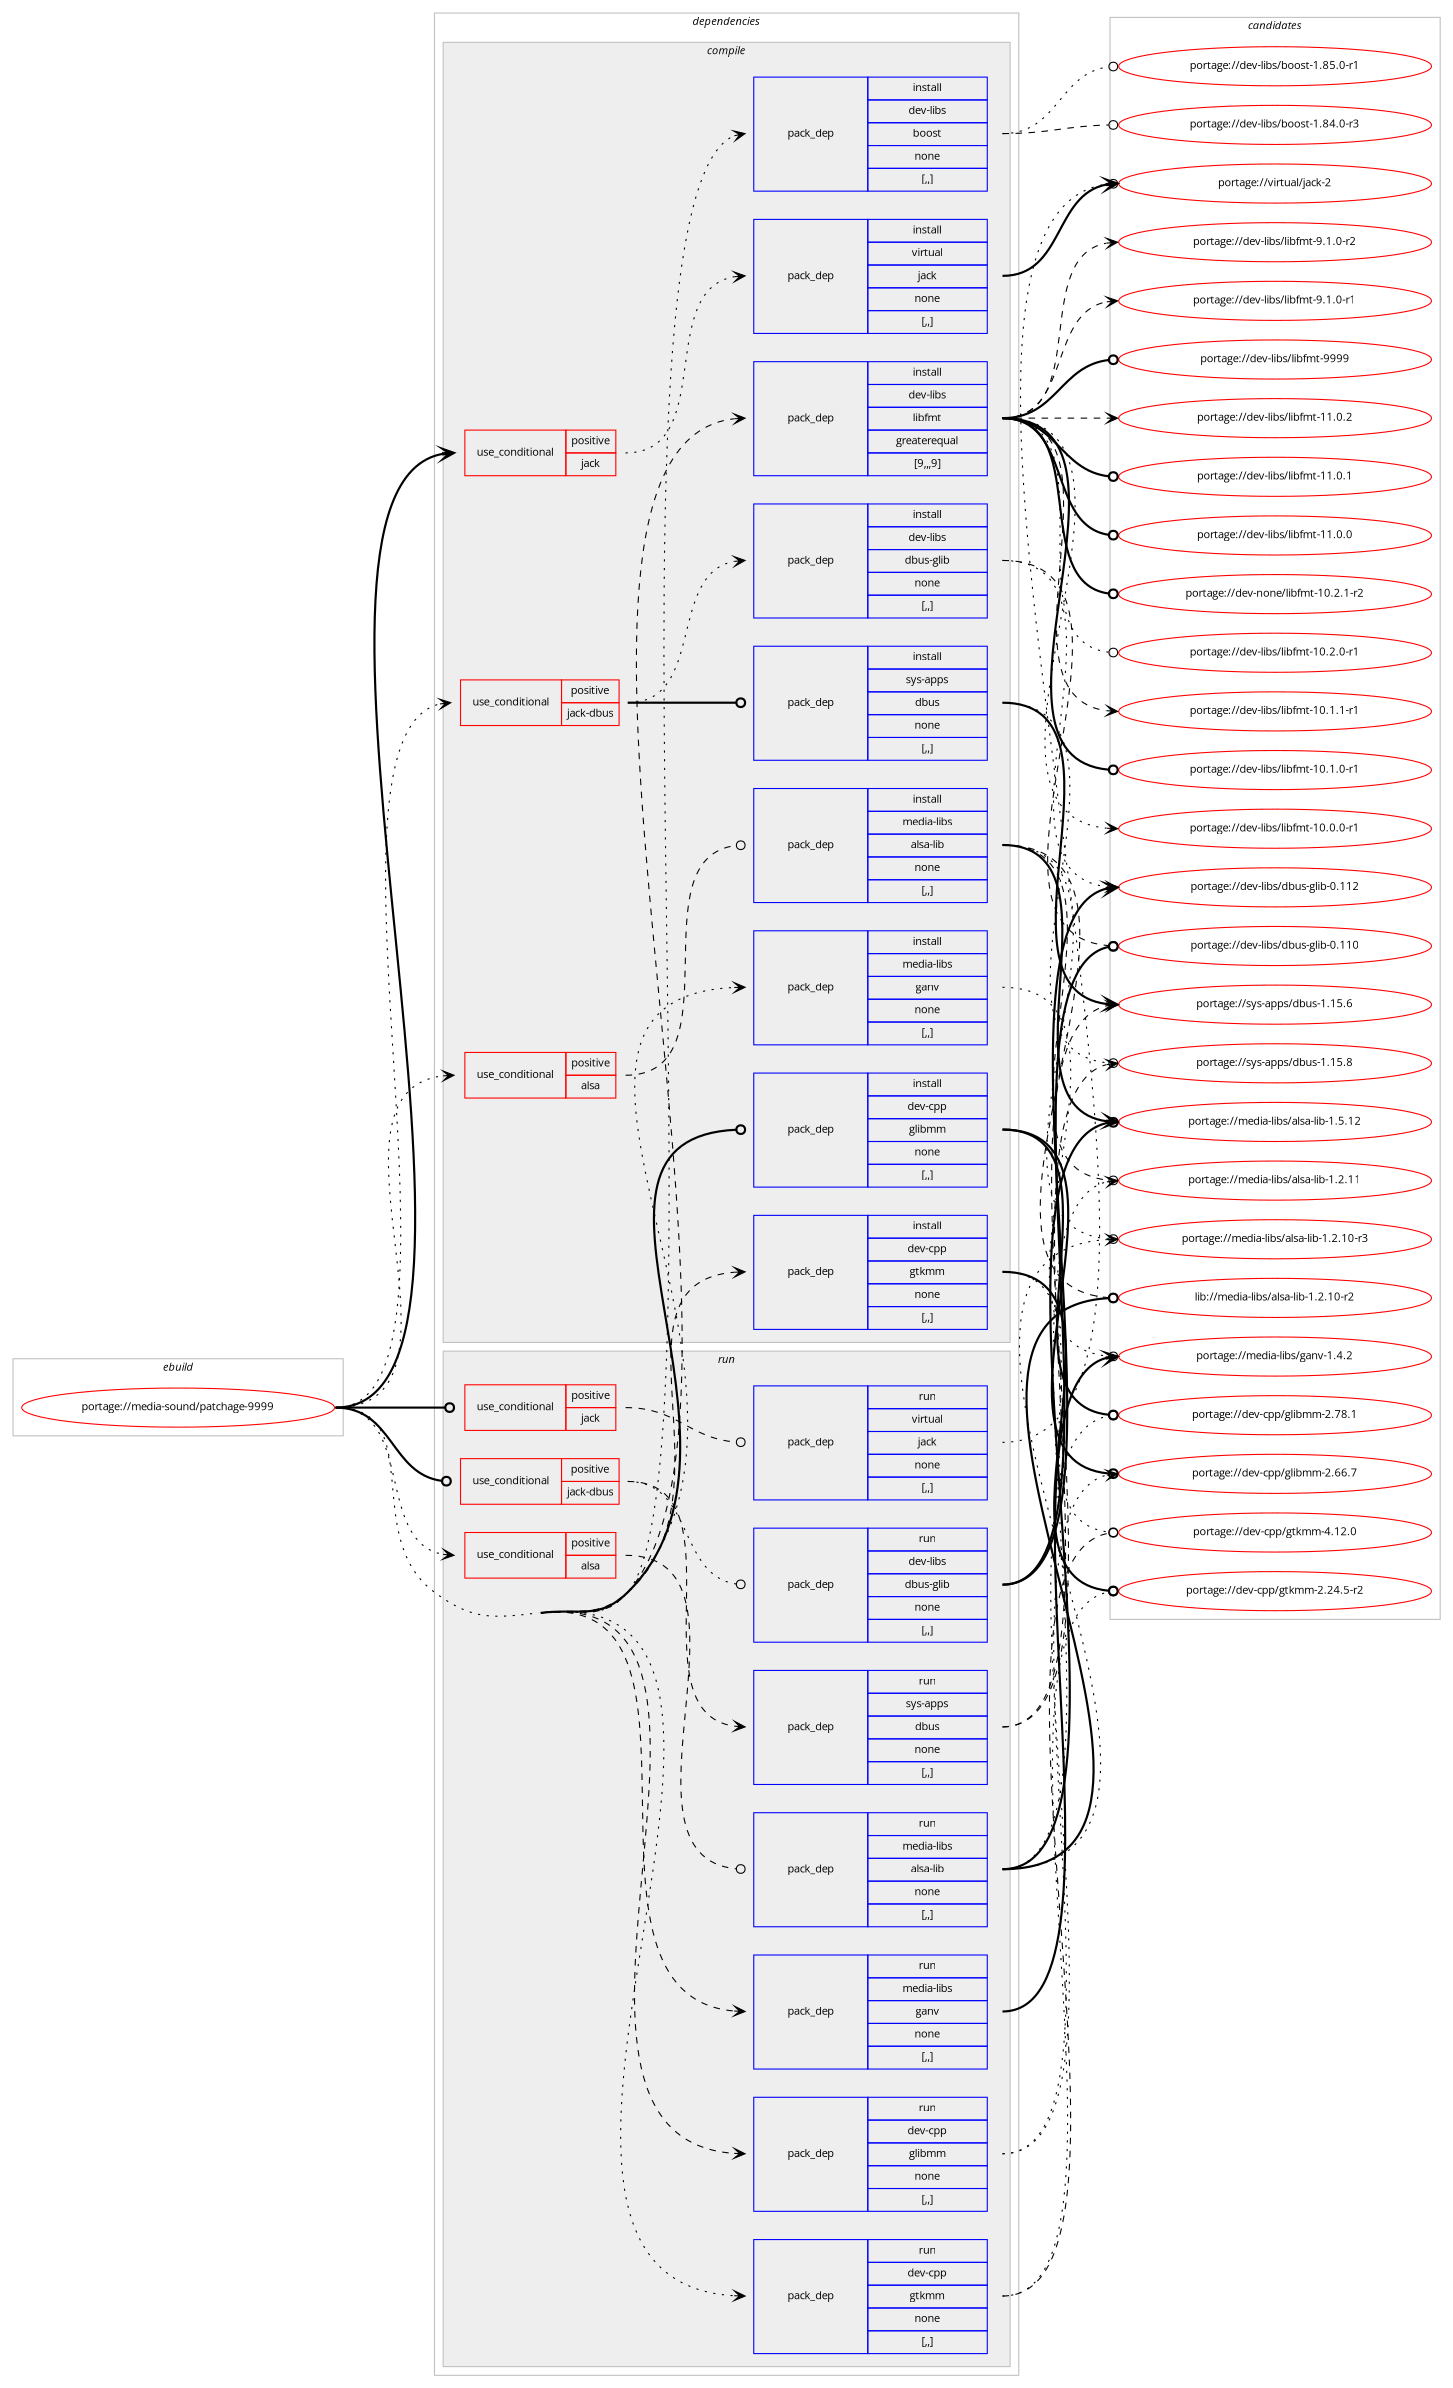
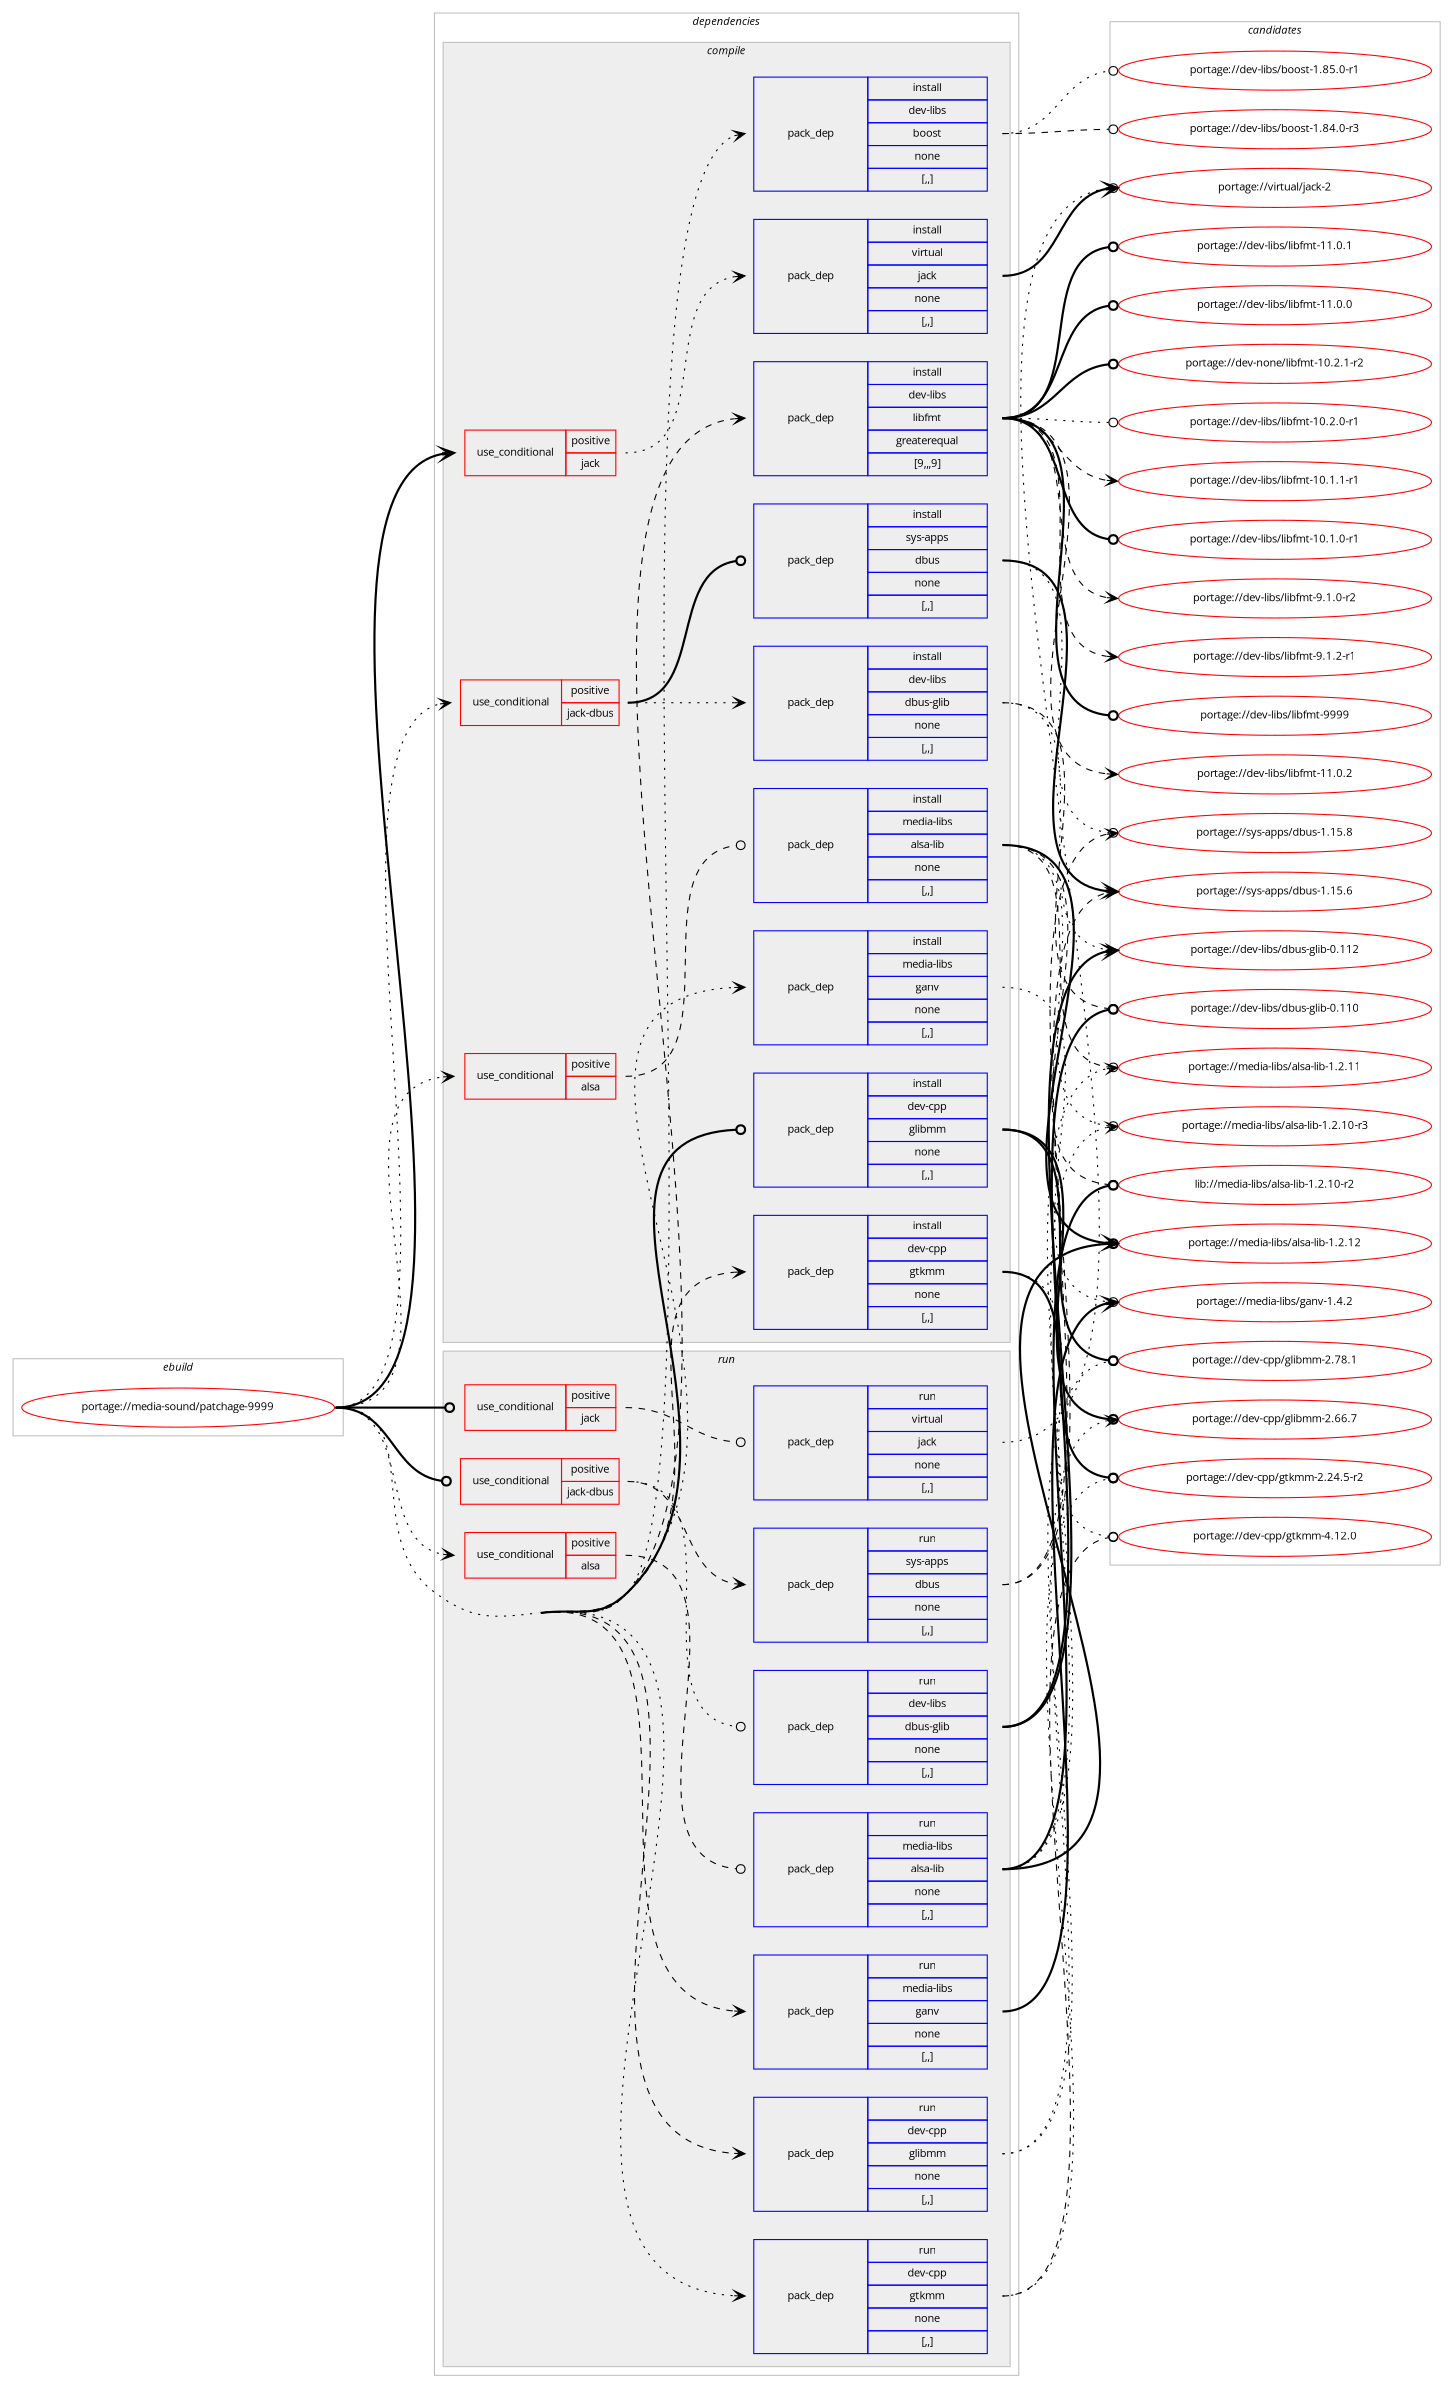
node "portage://dev-libs/libfmt-9.1.0-r1": label "portage://dev-libs/libfmt-9.1.0-r1" -> "portage://dev-libs/libfmt-9.1.2-r1"
node "portage://dev-libs/libfmt-10.0.0-r1": removed
node "portage://media-libs/alsa-lib-1.5.12": label "portage://media-libs/alsa-lib-1.5.12" -> "portage://media-libs/alsa-lib-1.2.12"
